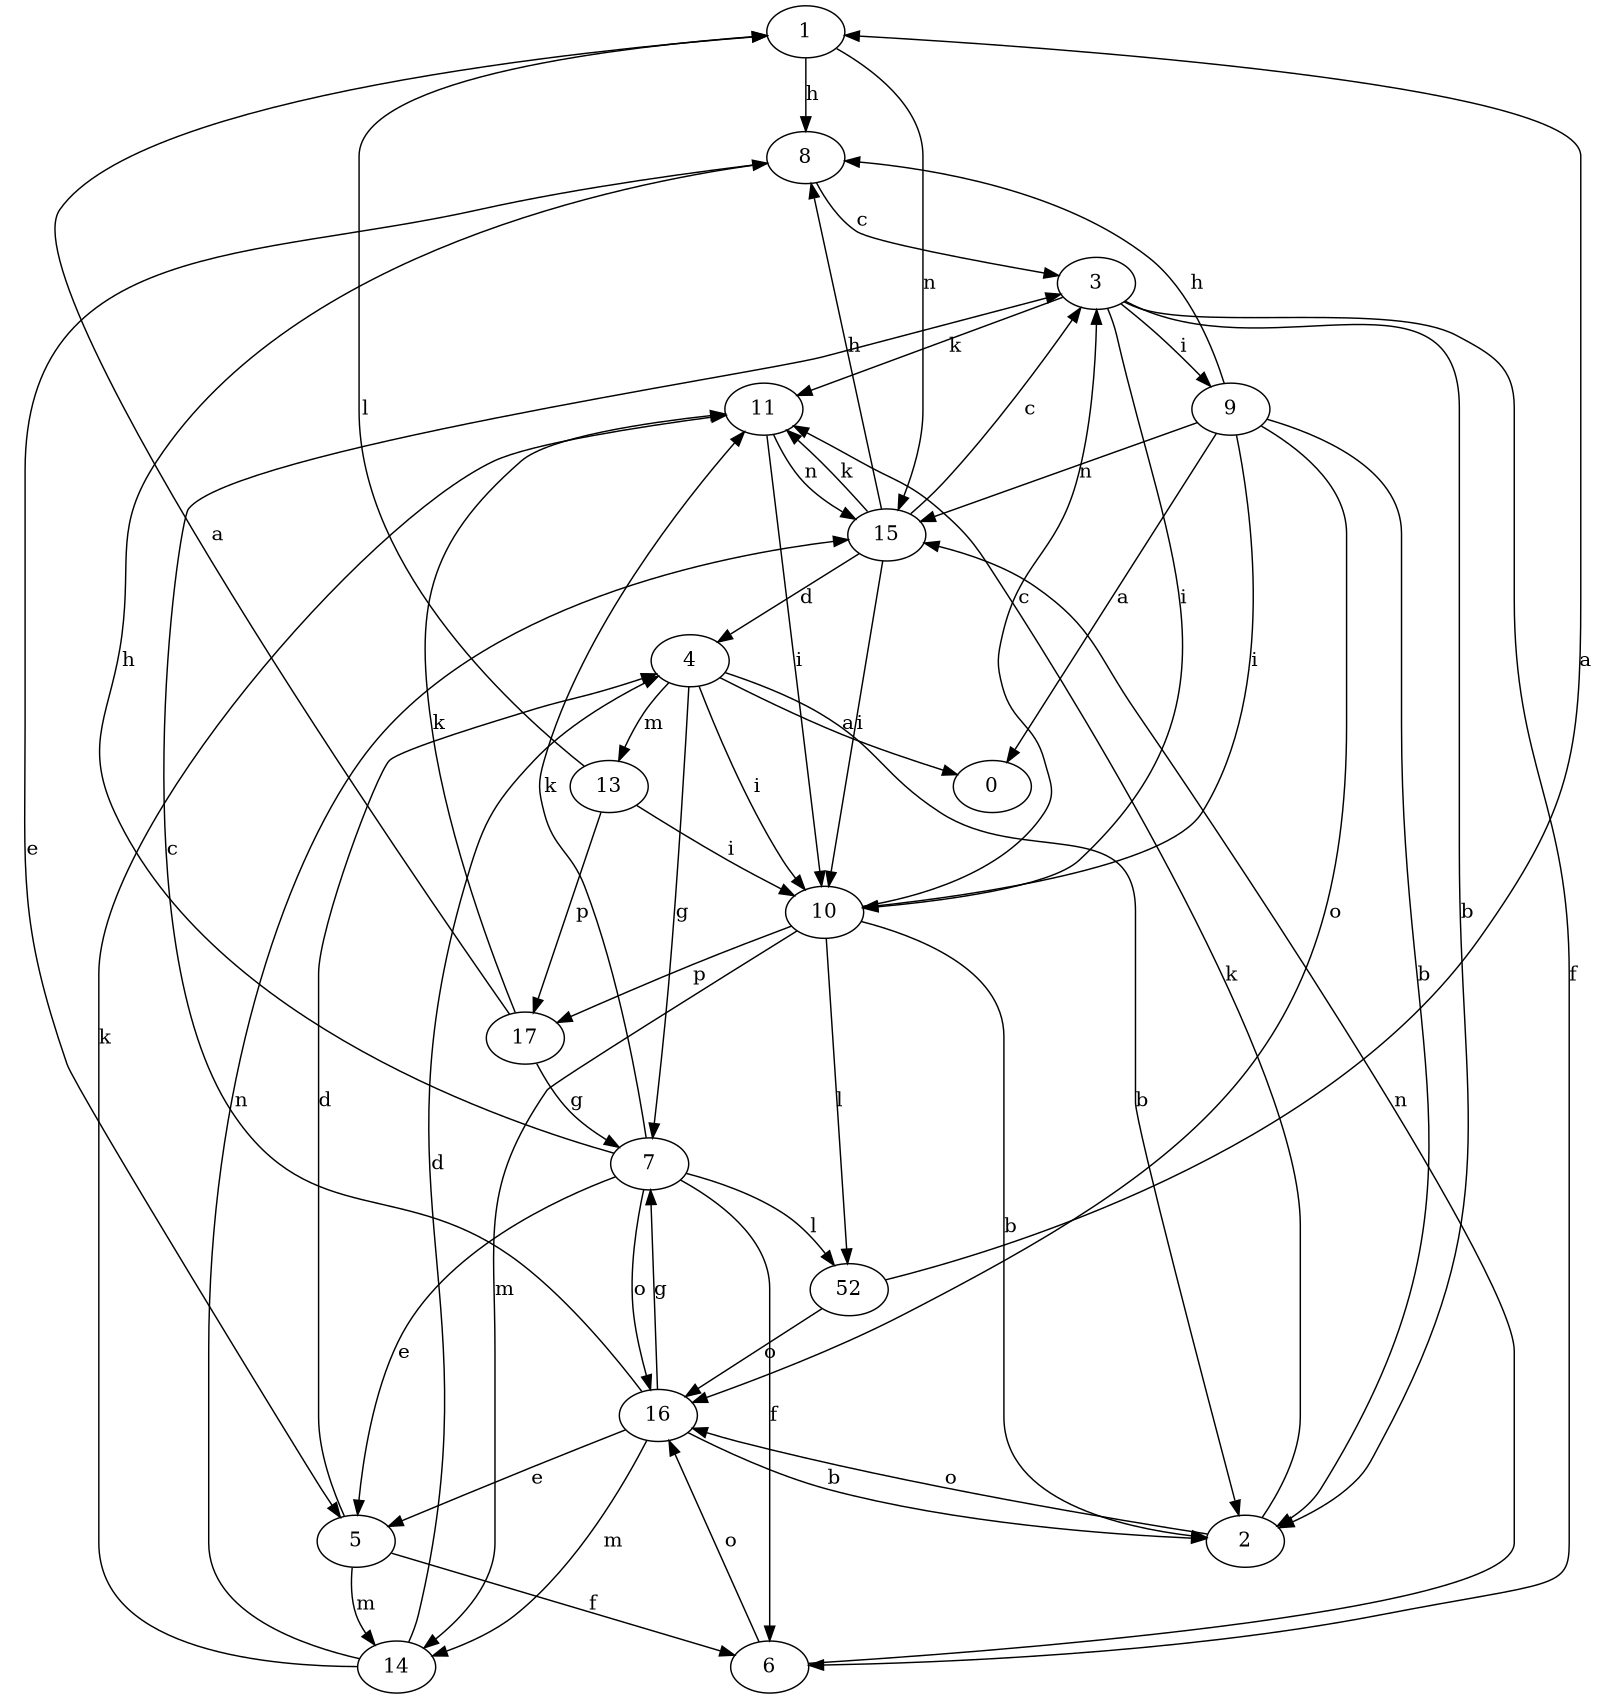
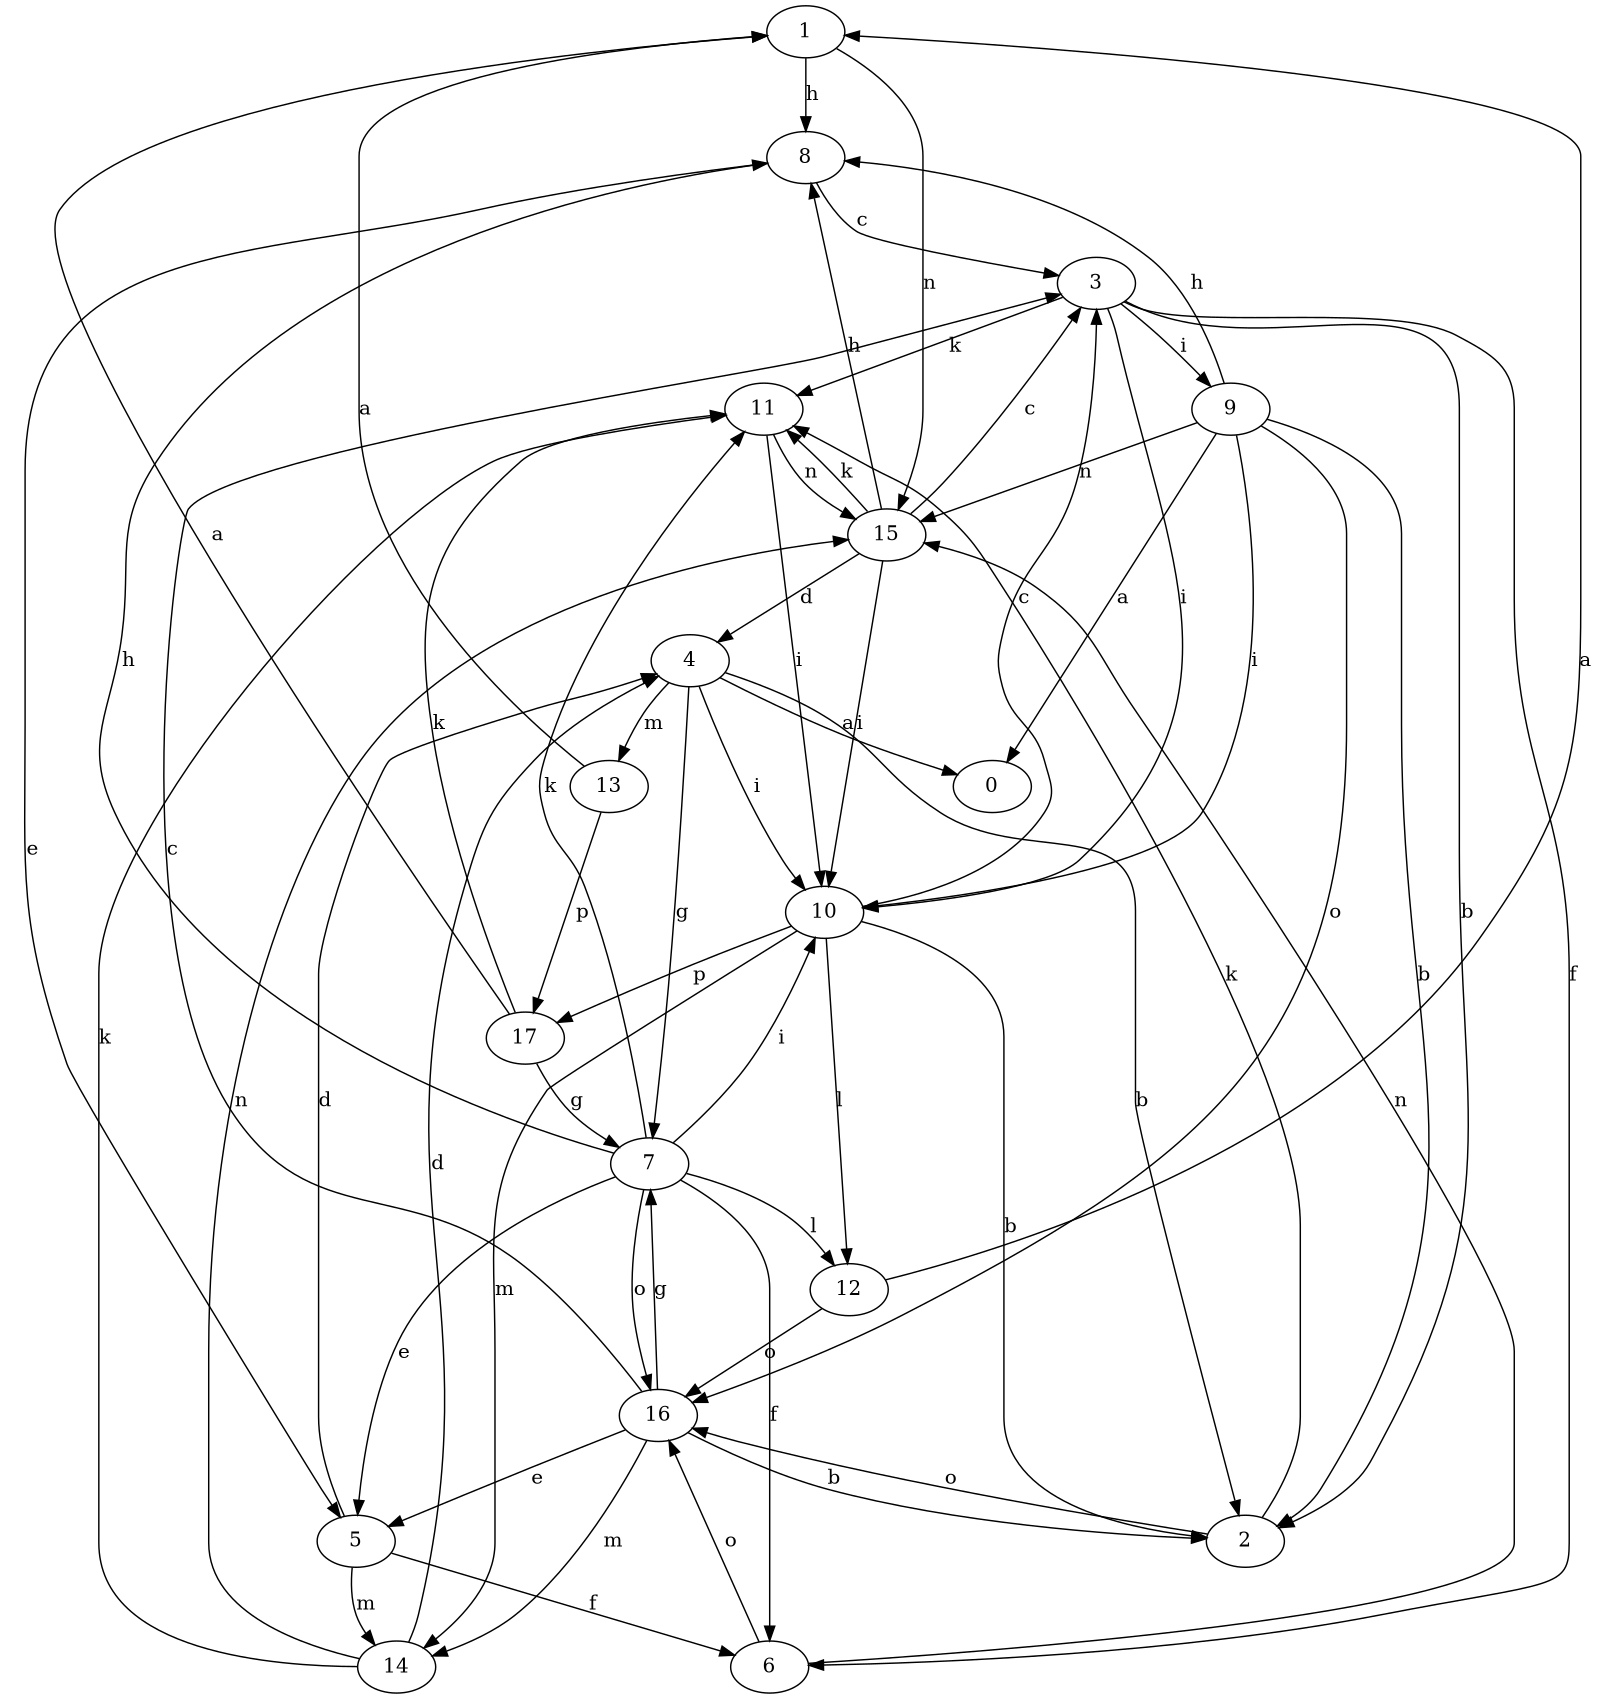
edge "13" -> "1": label "l" -> "a"
edge "13" -> "10": now "7" -> "10"
node "52": label "52" -> "12"
